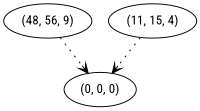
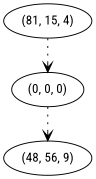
node "(11, 15, 4)": label "(11, 15, 4)" -> "(81, 15, 4)"
edge "(48, 56, 9)" -> "(0, 0, 0)": reversed
